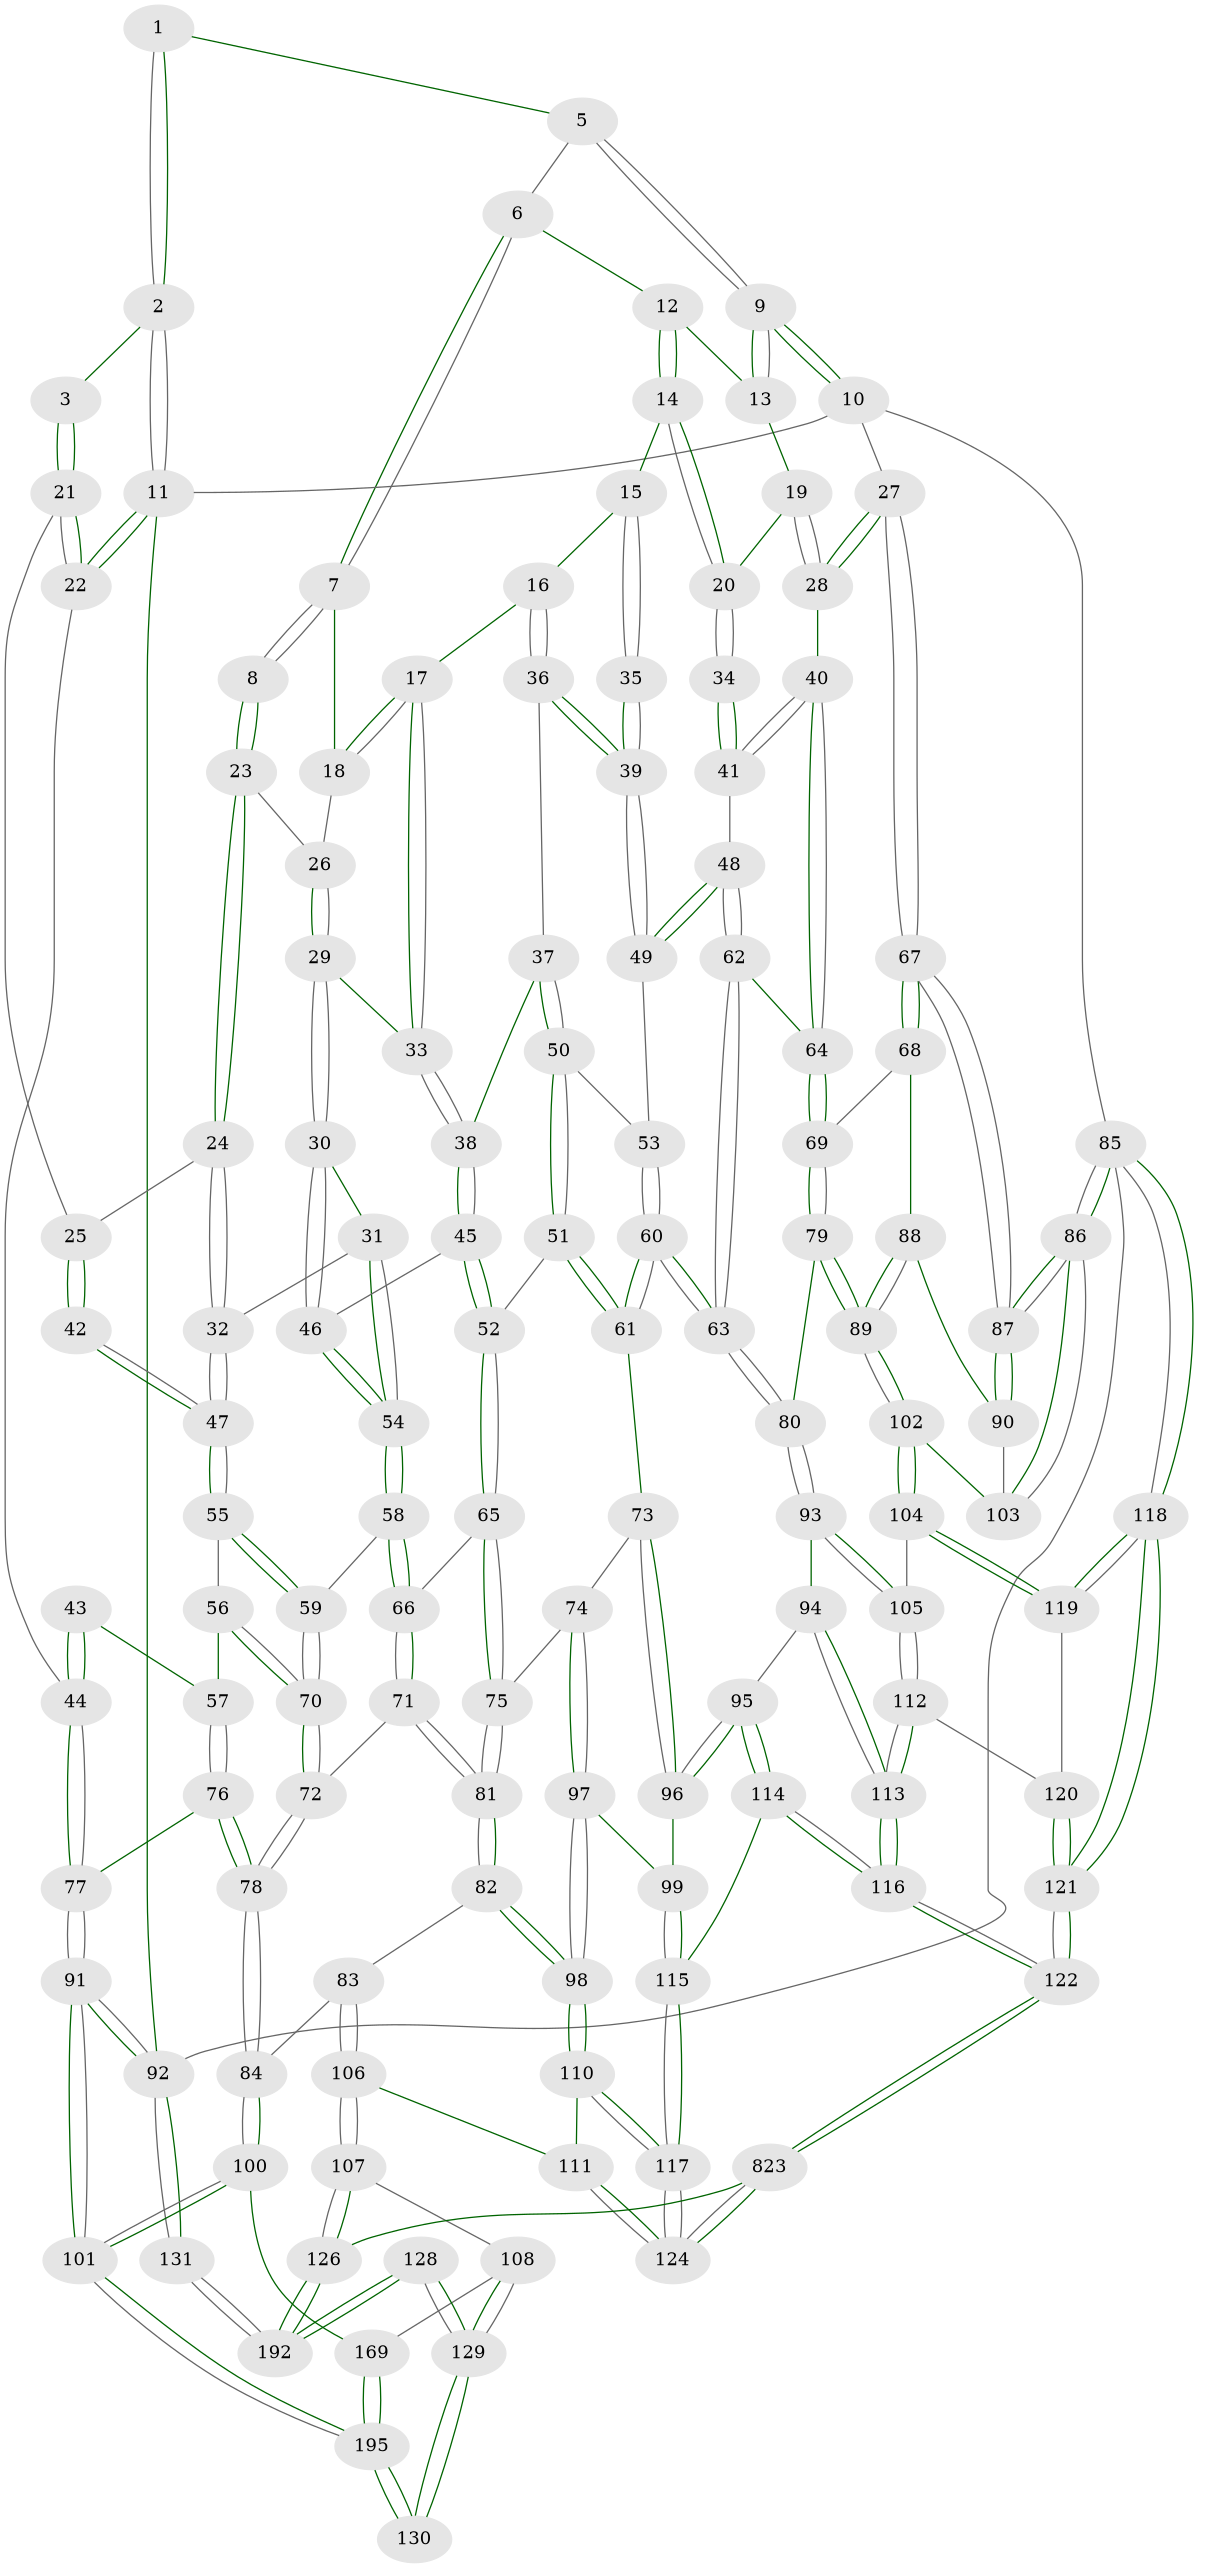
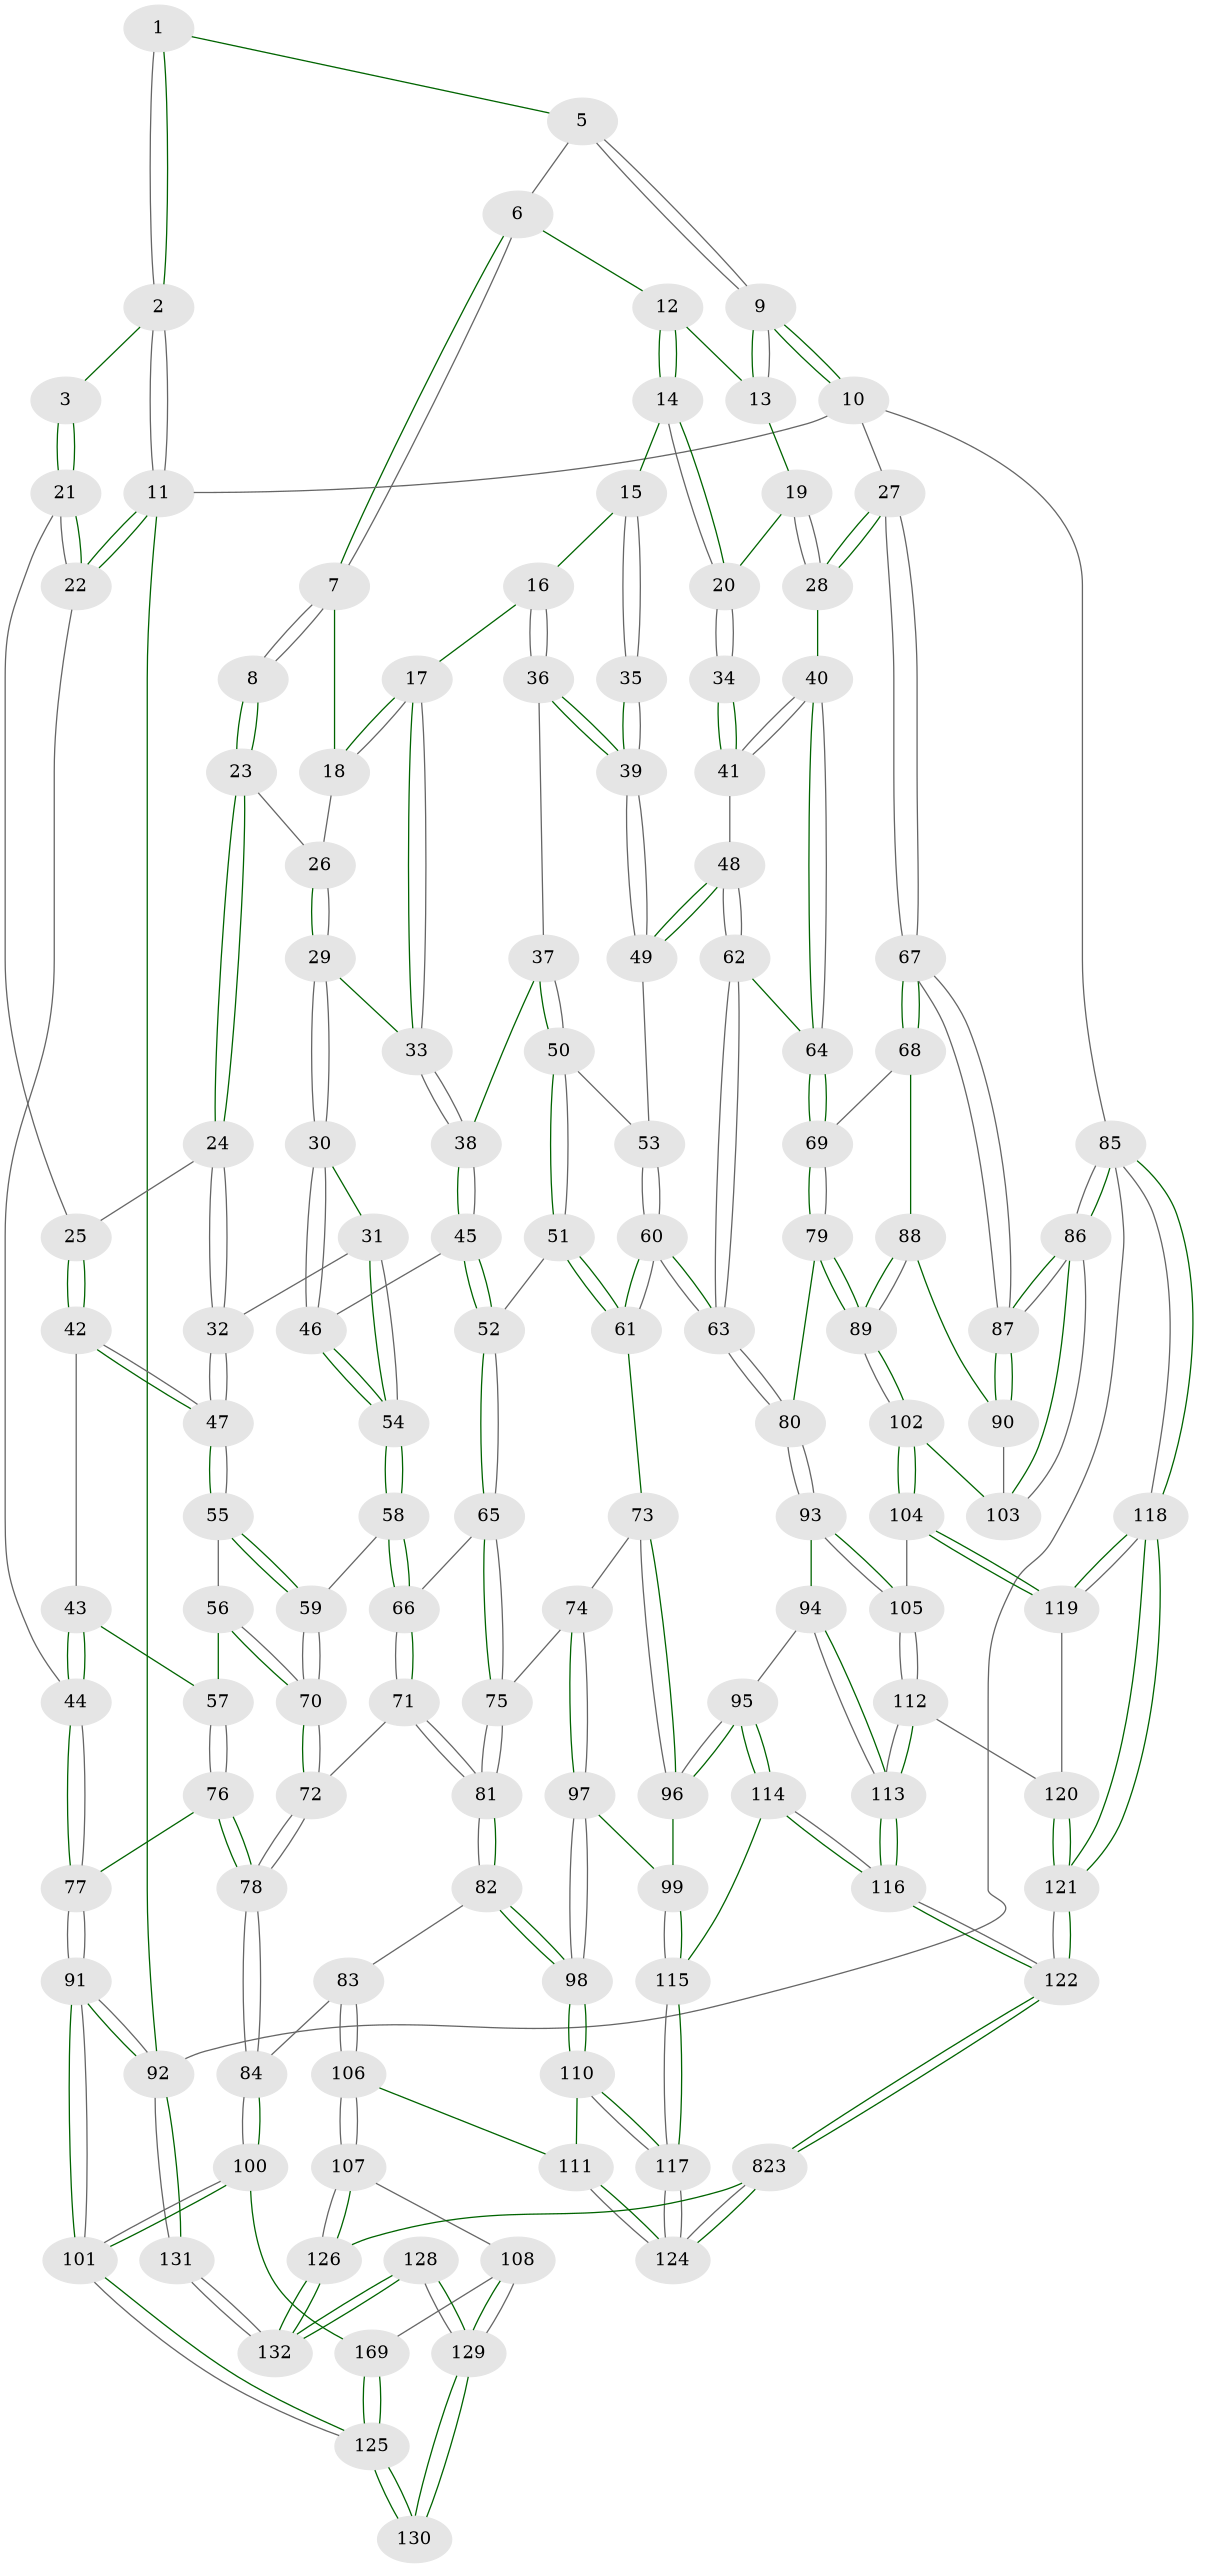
edge "42" -- "43": added
node "192": label "192" -> "132"
node "195": label "195" -> "125"
